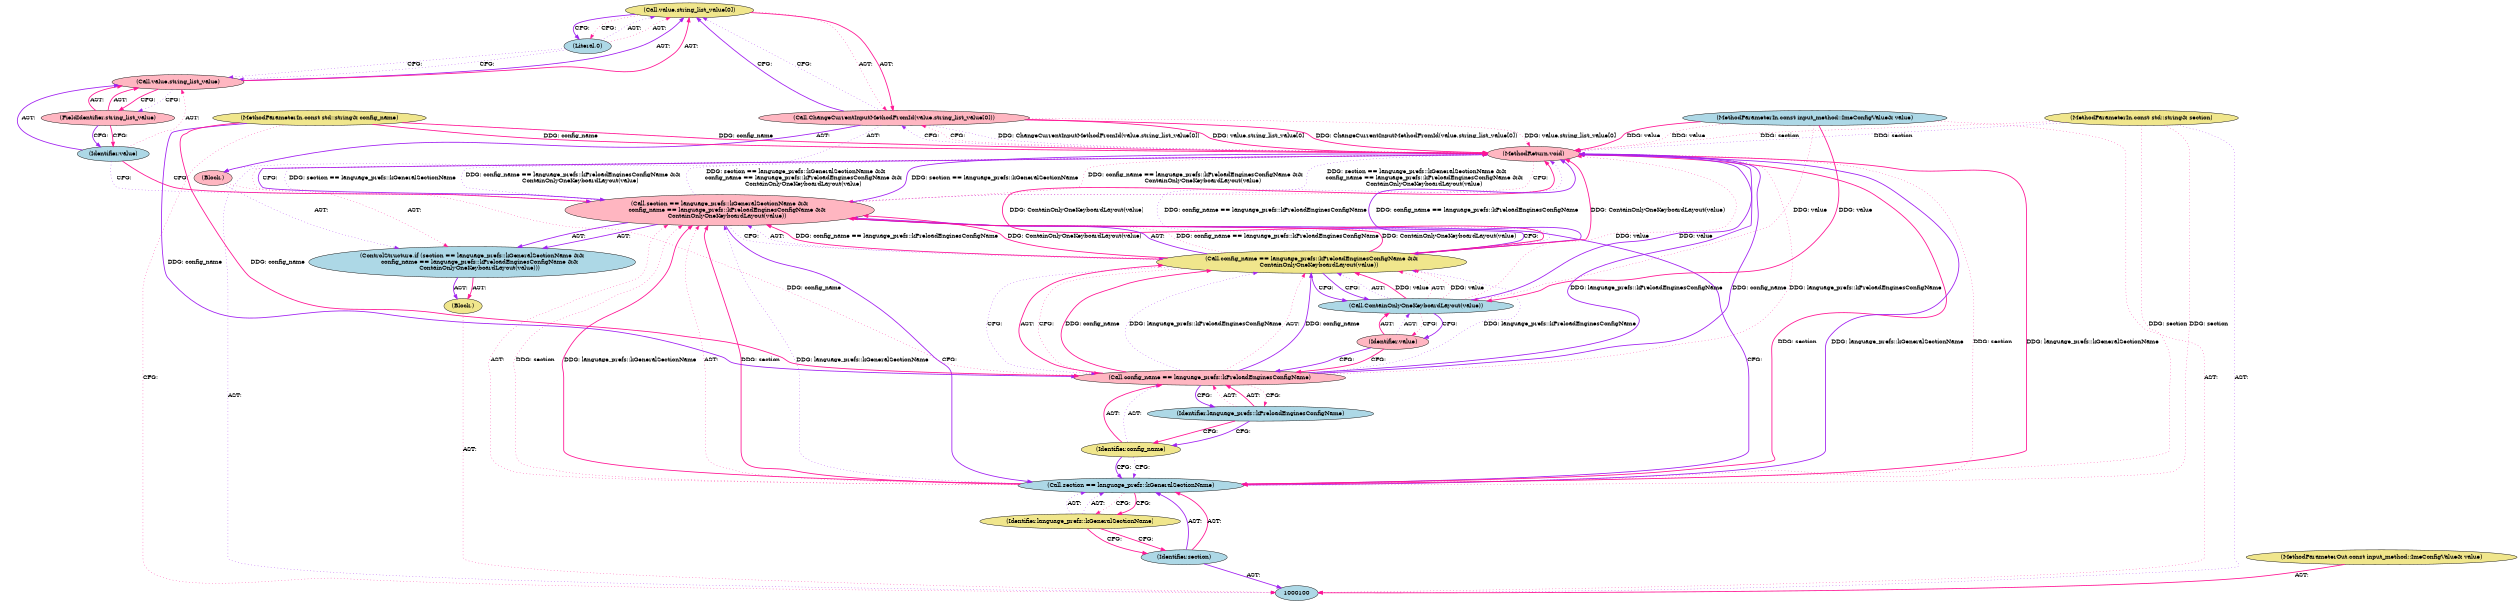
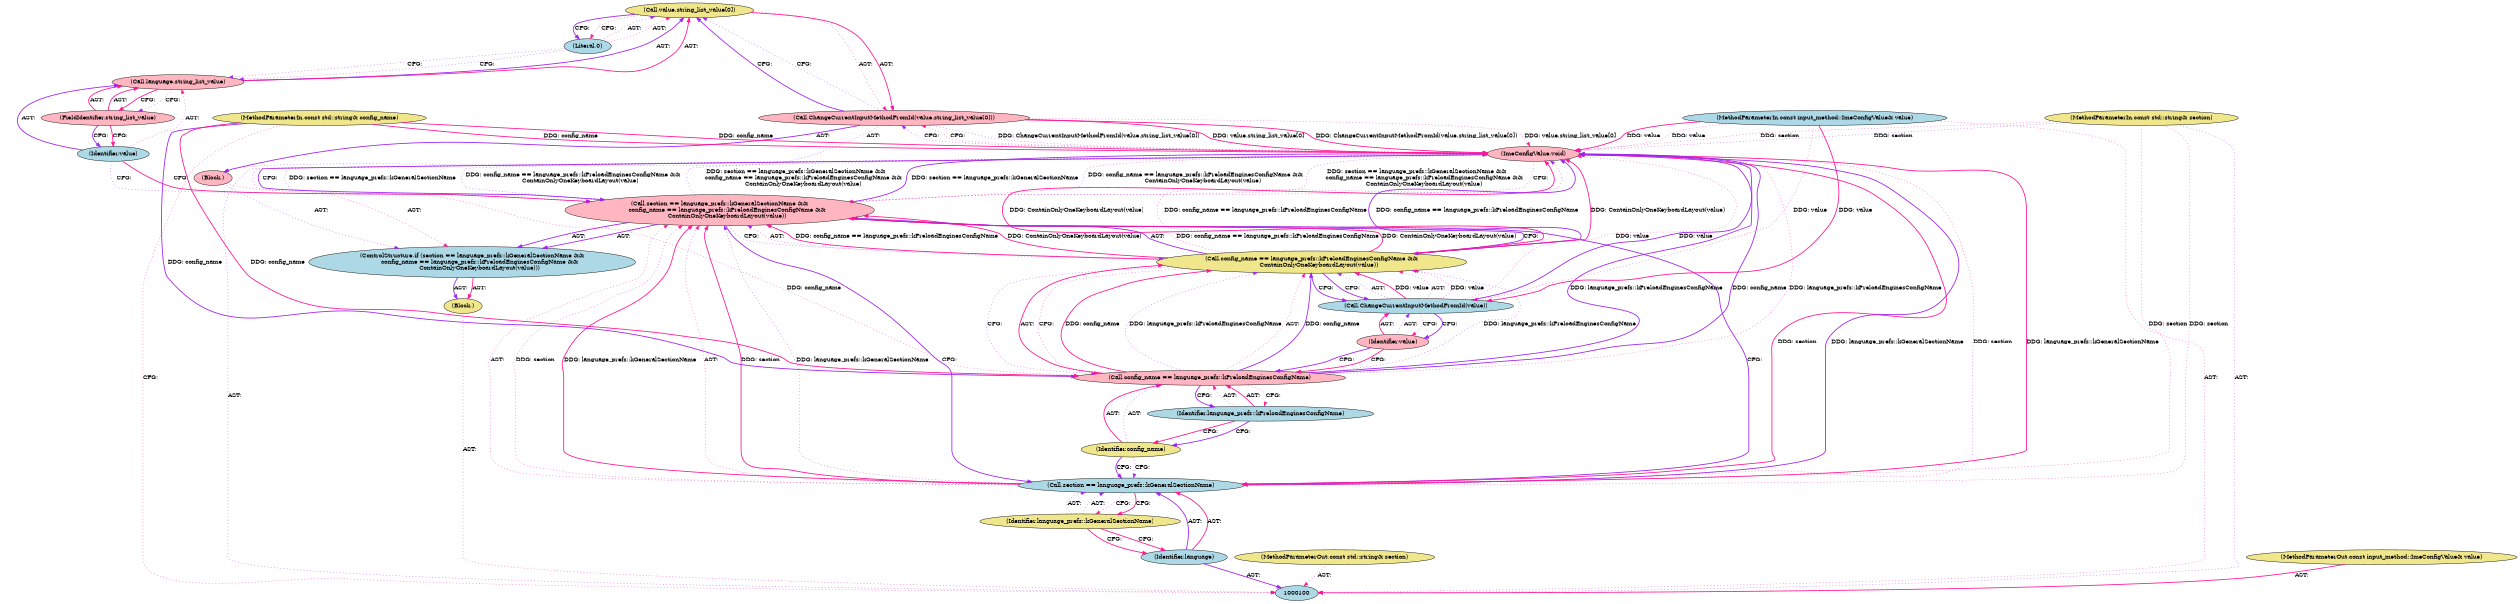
node "(Call,value.string_list_value)": label "(Call,value.string_list_value)" -> "(Call,language.string_list_value)"
node "(MethodReturn,void)": label "(MethodReturn,void)" -> "(ImeConfigValue,void)"
node "(Call,ContainOnlyOneKeyboardLayout(value))": label "(Call,ContainOnlyOneKeyboardLayout(value))" -> "(Call,ChangeCurrentInputMethodFromId(value))"
node "(Identifier,section)": label "(Identifier,section)" -> "(Identifier,language)"
node "(MethodParameterOut,const std::string& section)": added
